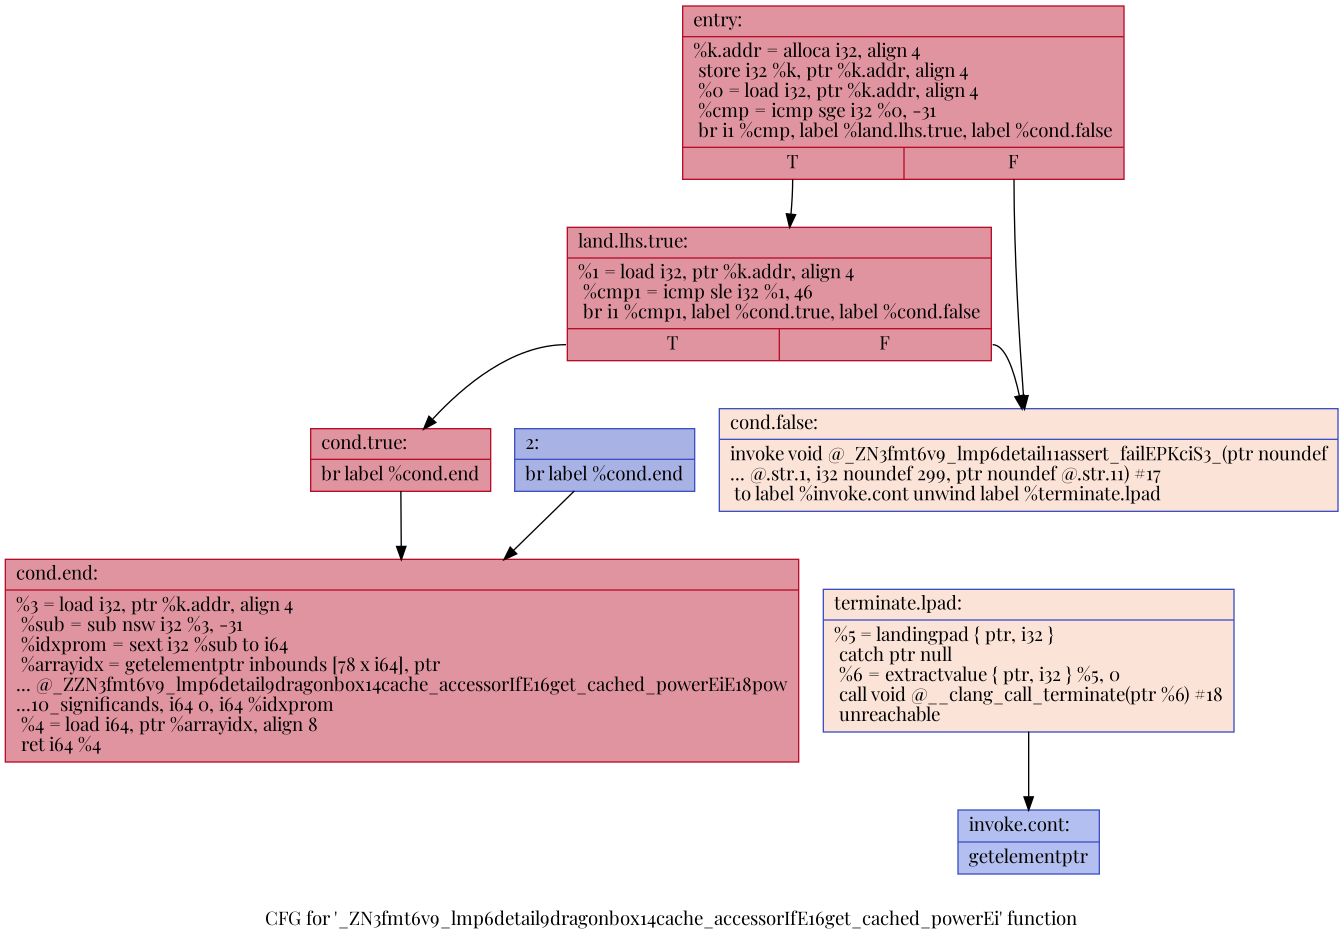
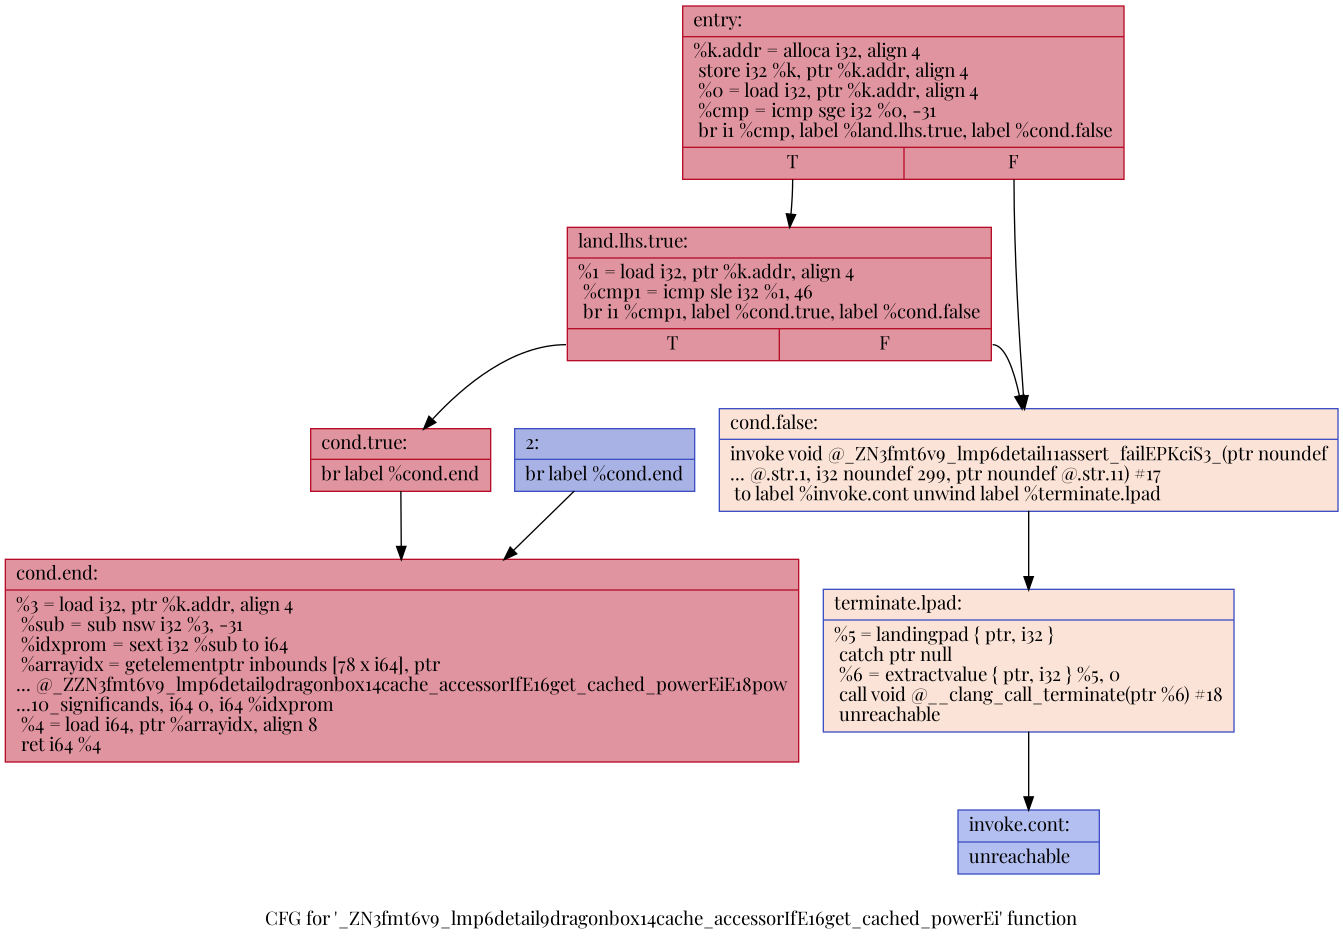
edge "cond.false:" -> "terminate.lpad:": added
node "invoke.cont:": text "getelementptr" -> "unreachable"
